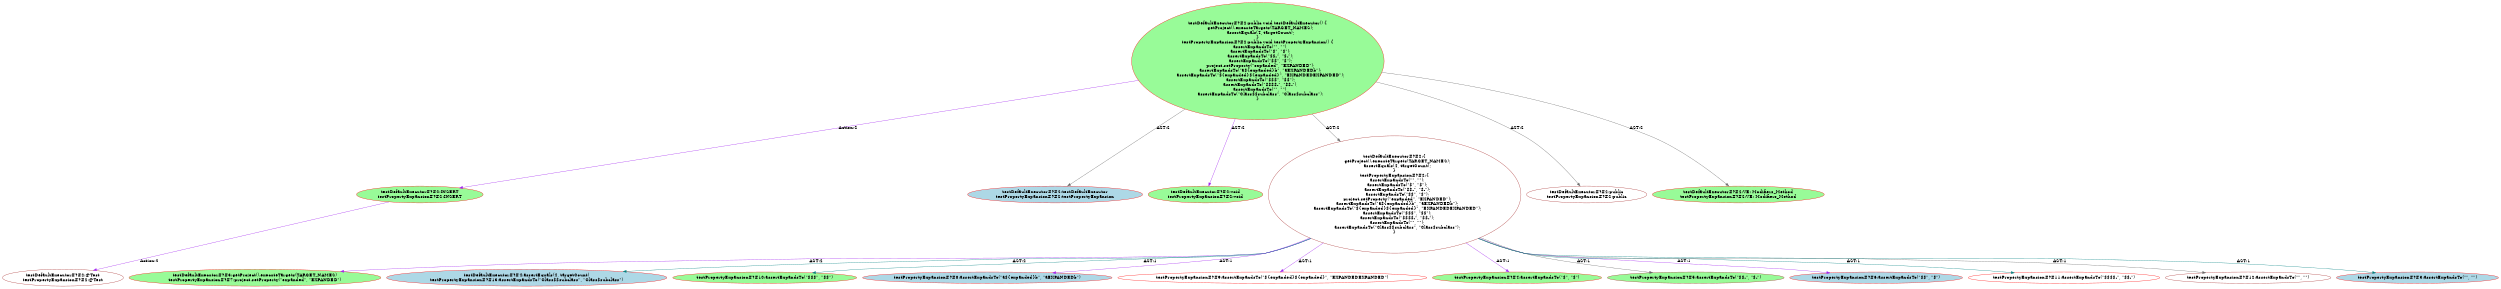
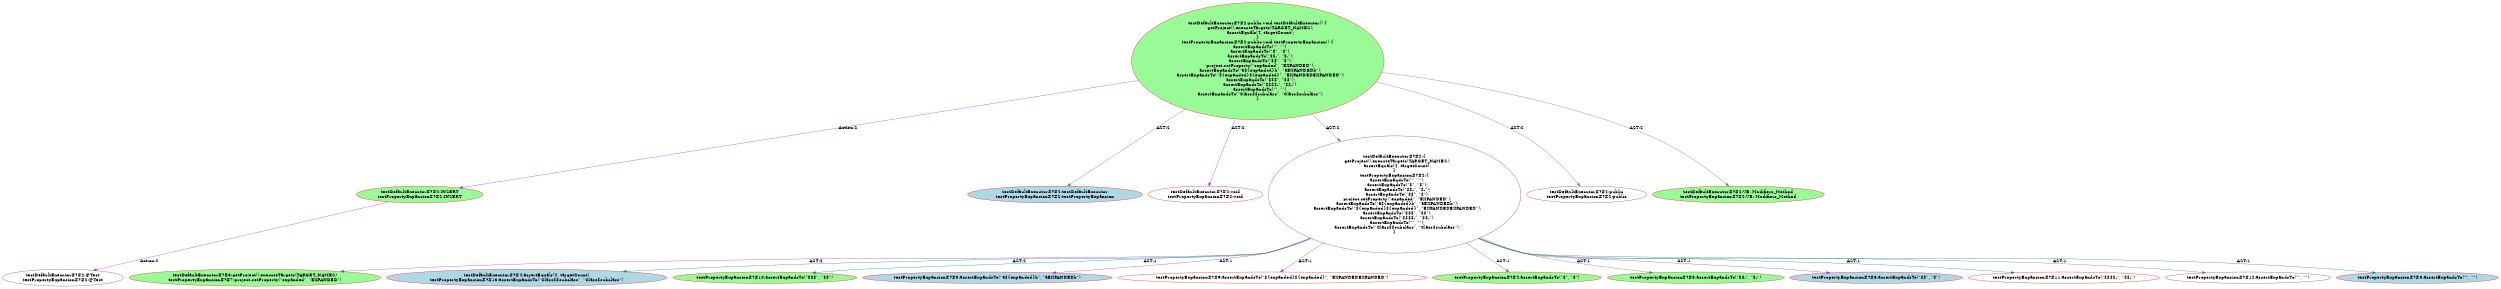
node "testDefaultExecutor#?#2:void testPropertyExpansion#?#2:void": fillcolor palegreen -> white
